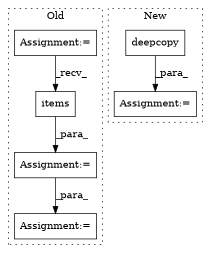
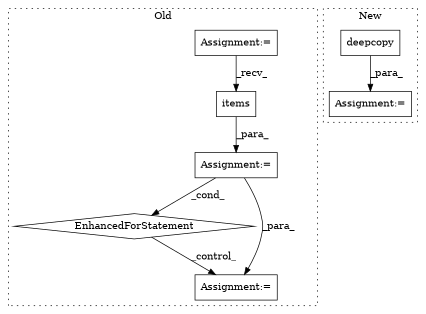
node "EnhancedForStatement": added
